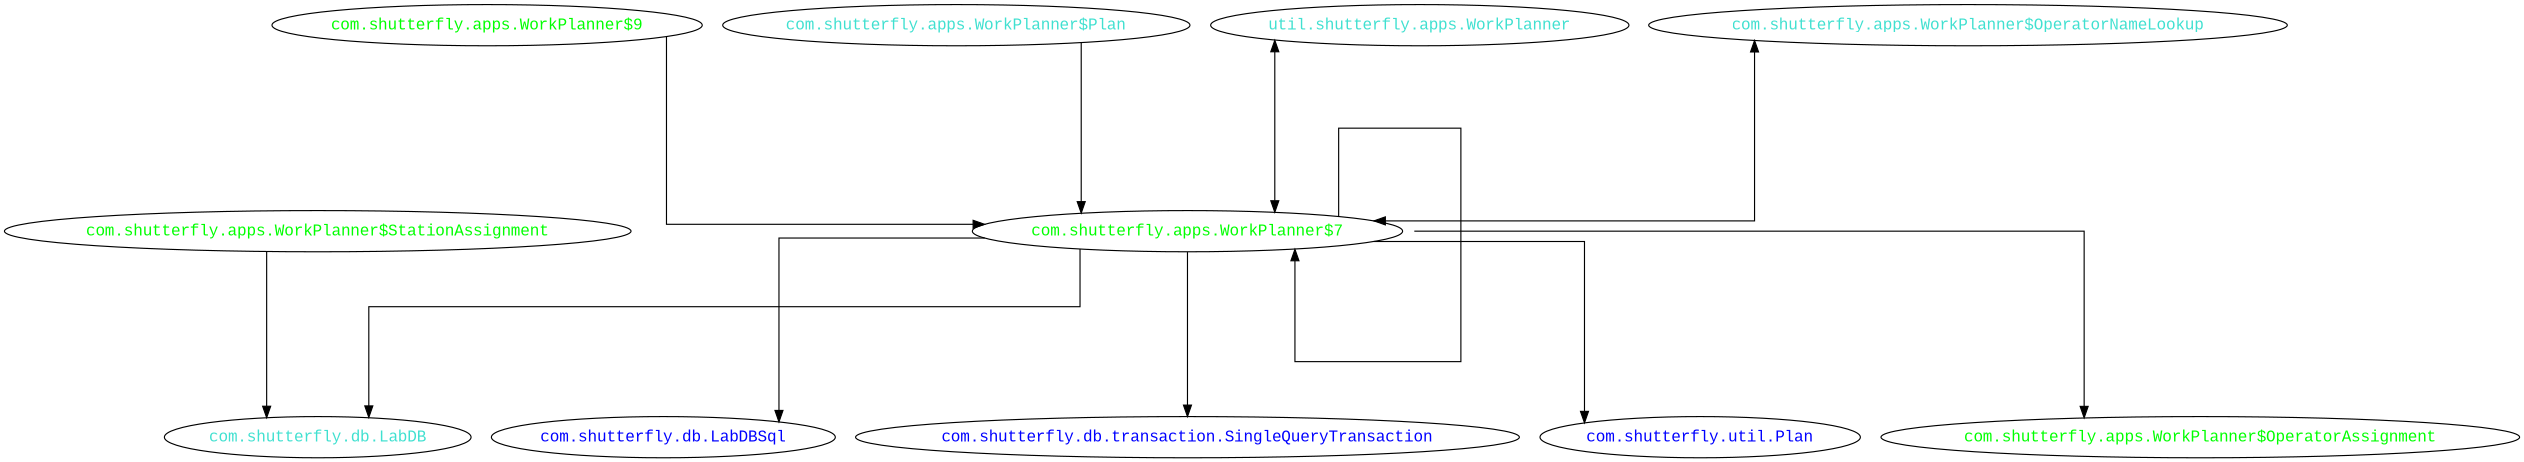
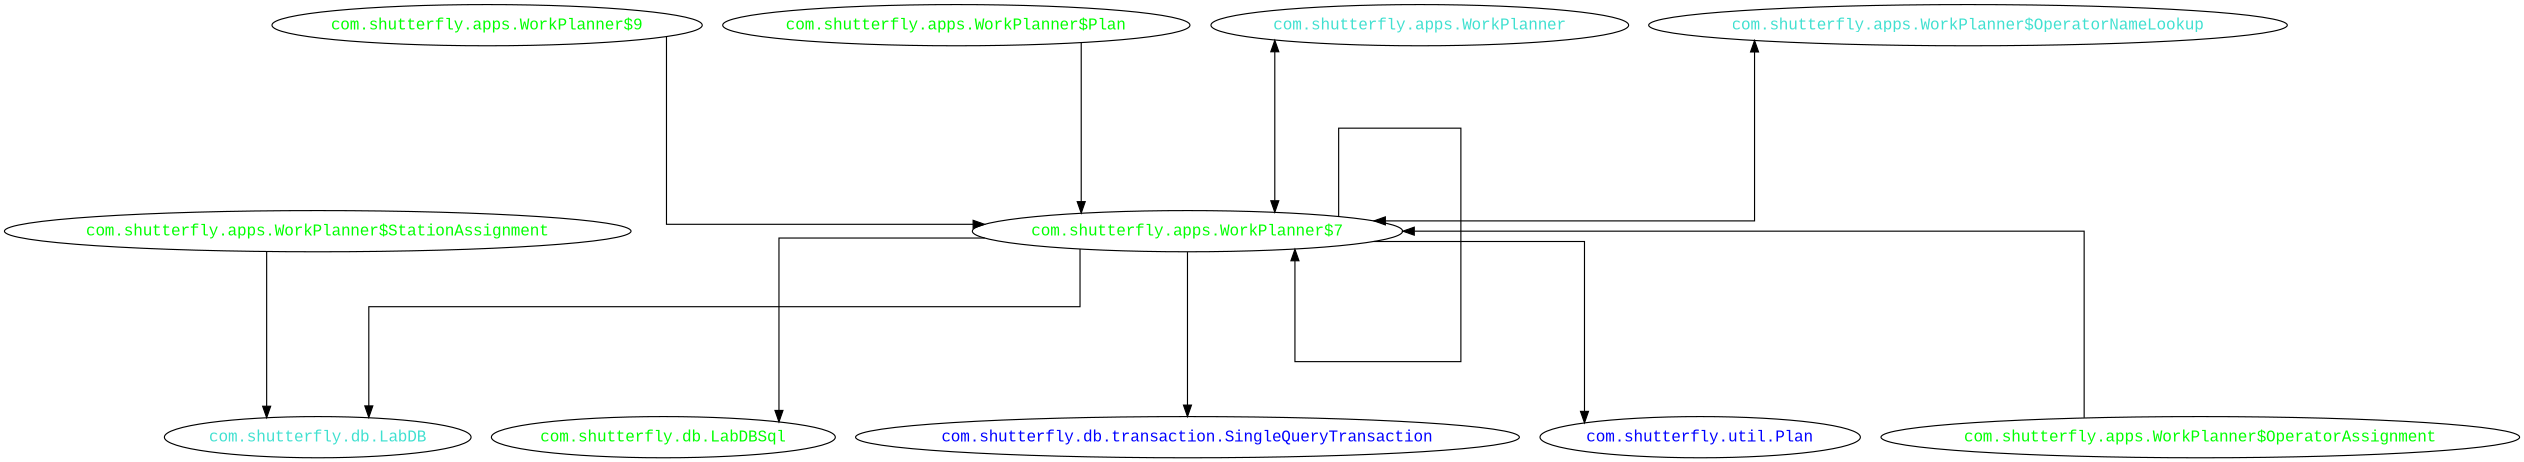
node "com.shutterfly.apps.WorkPlanner$Plan": fontcolor turquoise -> green
node "util.shutterfly.apps.WorkPlanner": label "util.shutterfly.apps.WorkPlanner" -> "com.shutterfly.apps.WorkPlanner"
edge "com.shutterfly.apps.WorkPlanner$7" -> "com.shutterfly.apps.WorkPlanner$OperatorAssignment": reversed
node "com.shutterfly.db.LabDBSql": fontcolor blue -> green
